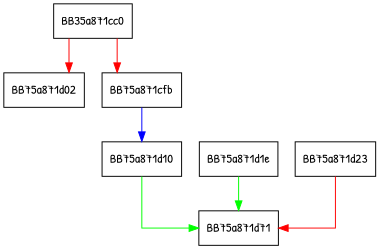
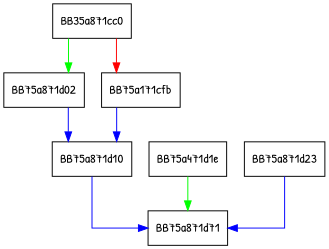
edge "BB35a871cc0" -> "BB75a871d02": color red -> green
node "BB75a871cfb": label "BB75a871cfb" -> "BB75a171cfb"
edge "BB75a871d02" -> "BB75a871d10": added
node "BB75a871d1e": label "BB75a871d1e" -> "BB75a471d1e"
edge "BB75a871d10" -> "BB75a871d71": color green -> blue
edge "BB75a871d23" -> "BB75a871d71": color red -> blue
